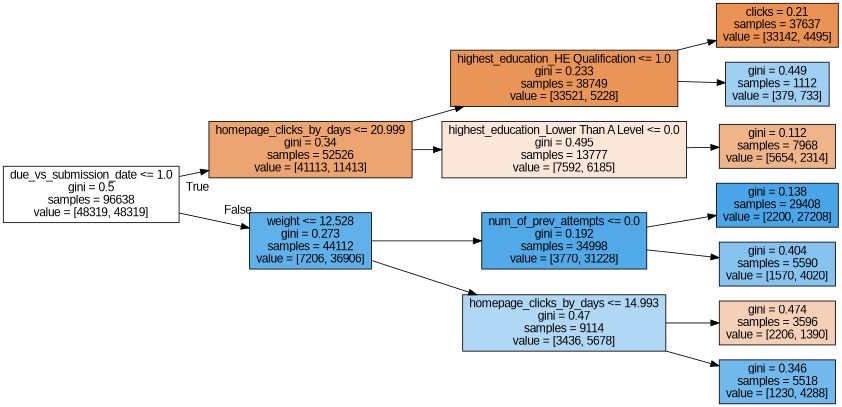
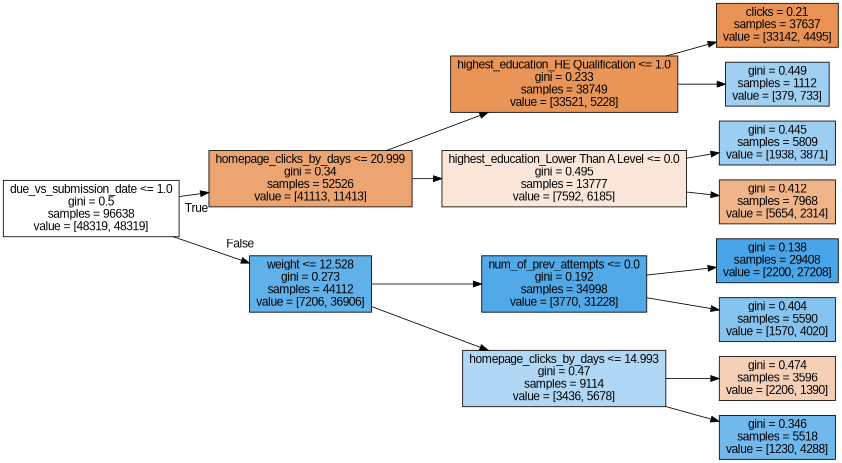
node "gini = 0.445 samples = 5809 value = [1938, 3871]": added
node "gini = 0.112 samples = 7968 value = [5654, 2314]": label "gini = 0.112 samples = 7968 value = [5654, 2314]" -> "gini = 0.412 samples = 7968 value = [5654, 2314]"
